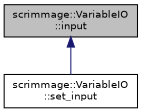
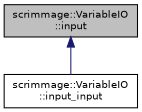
node "scrimmage::VariableIO ::set_input": label "scrimmage::VariableIO ::set_input" -> "scrimmage::VariableIO ::input_input"
